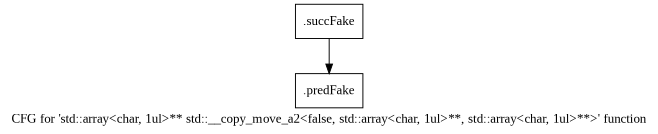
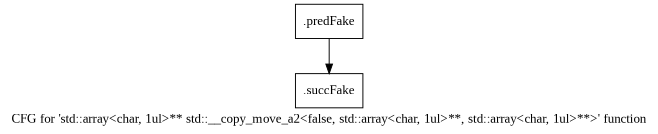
edge ".succFake" -> ".predFake": reversed
